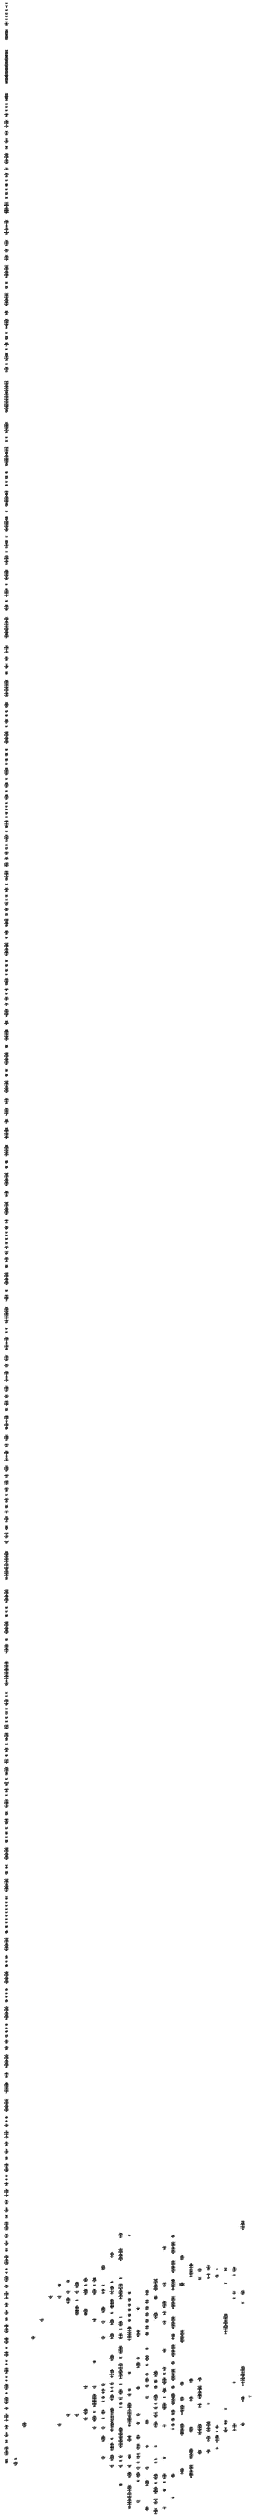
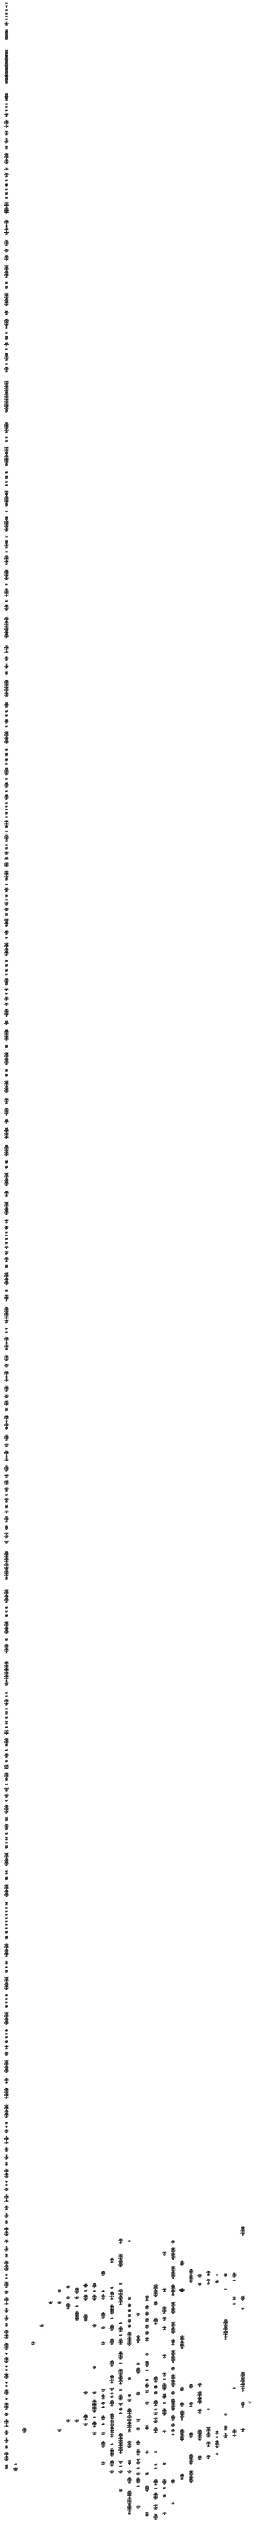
node "# 0x1863 JUMPDEST LT ISZERO PUSHX Data JUMPI": added
